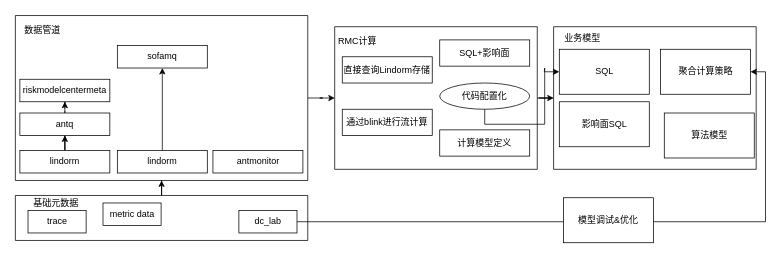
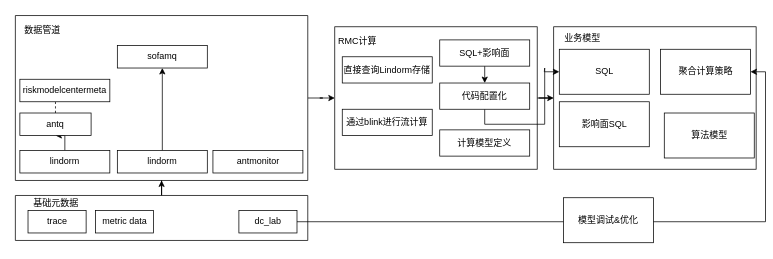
edge "SQL+影响面" -> "代码配置化": added
node "代码配置化": shape ellipse -> rectangle
node "antq": size 90x23 -> 71x23
node "metric data": moved (132, 214) -> (125, 222)
